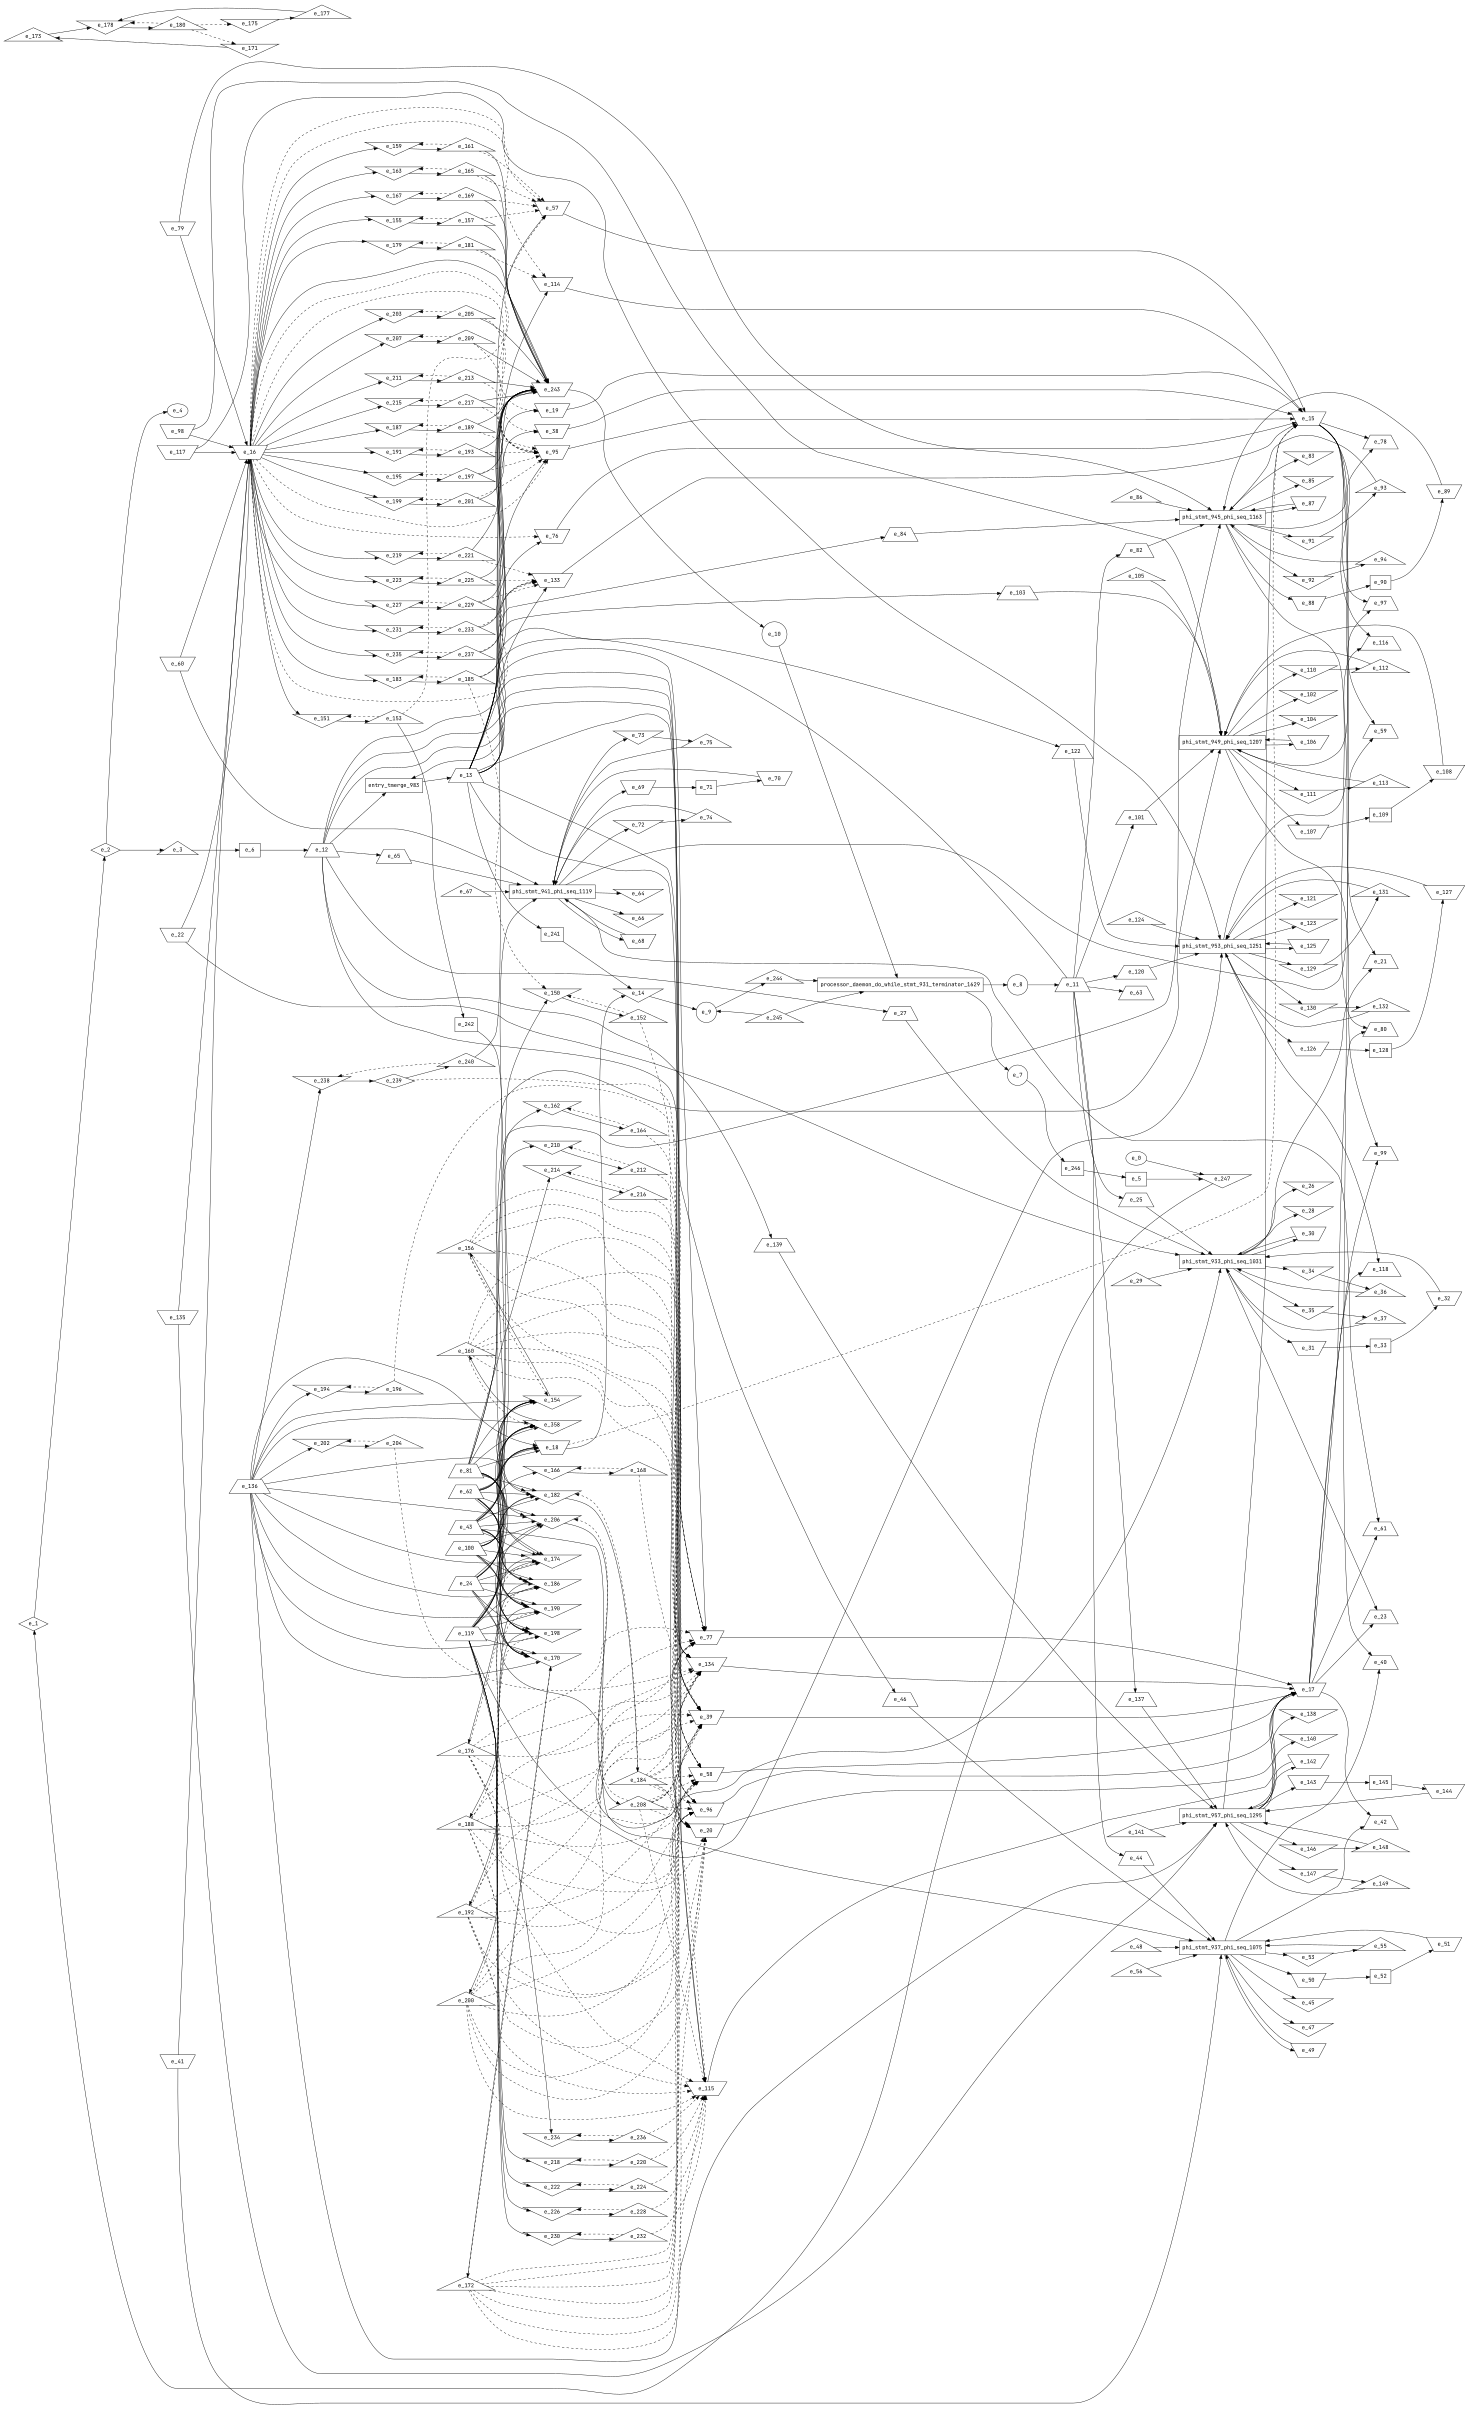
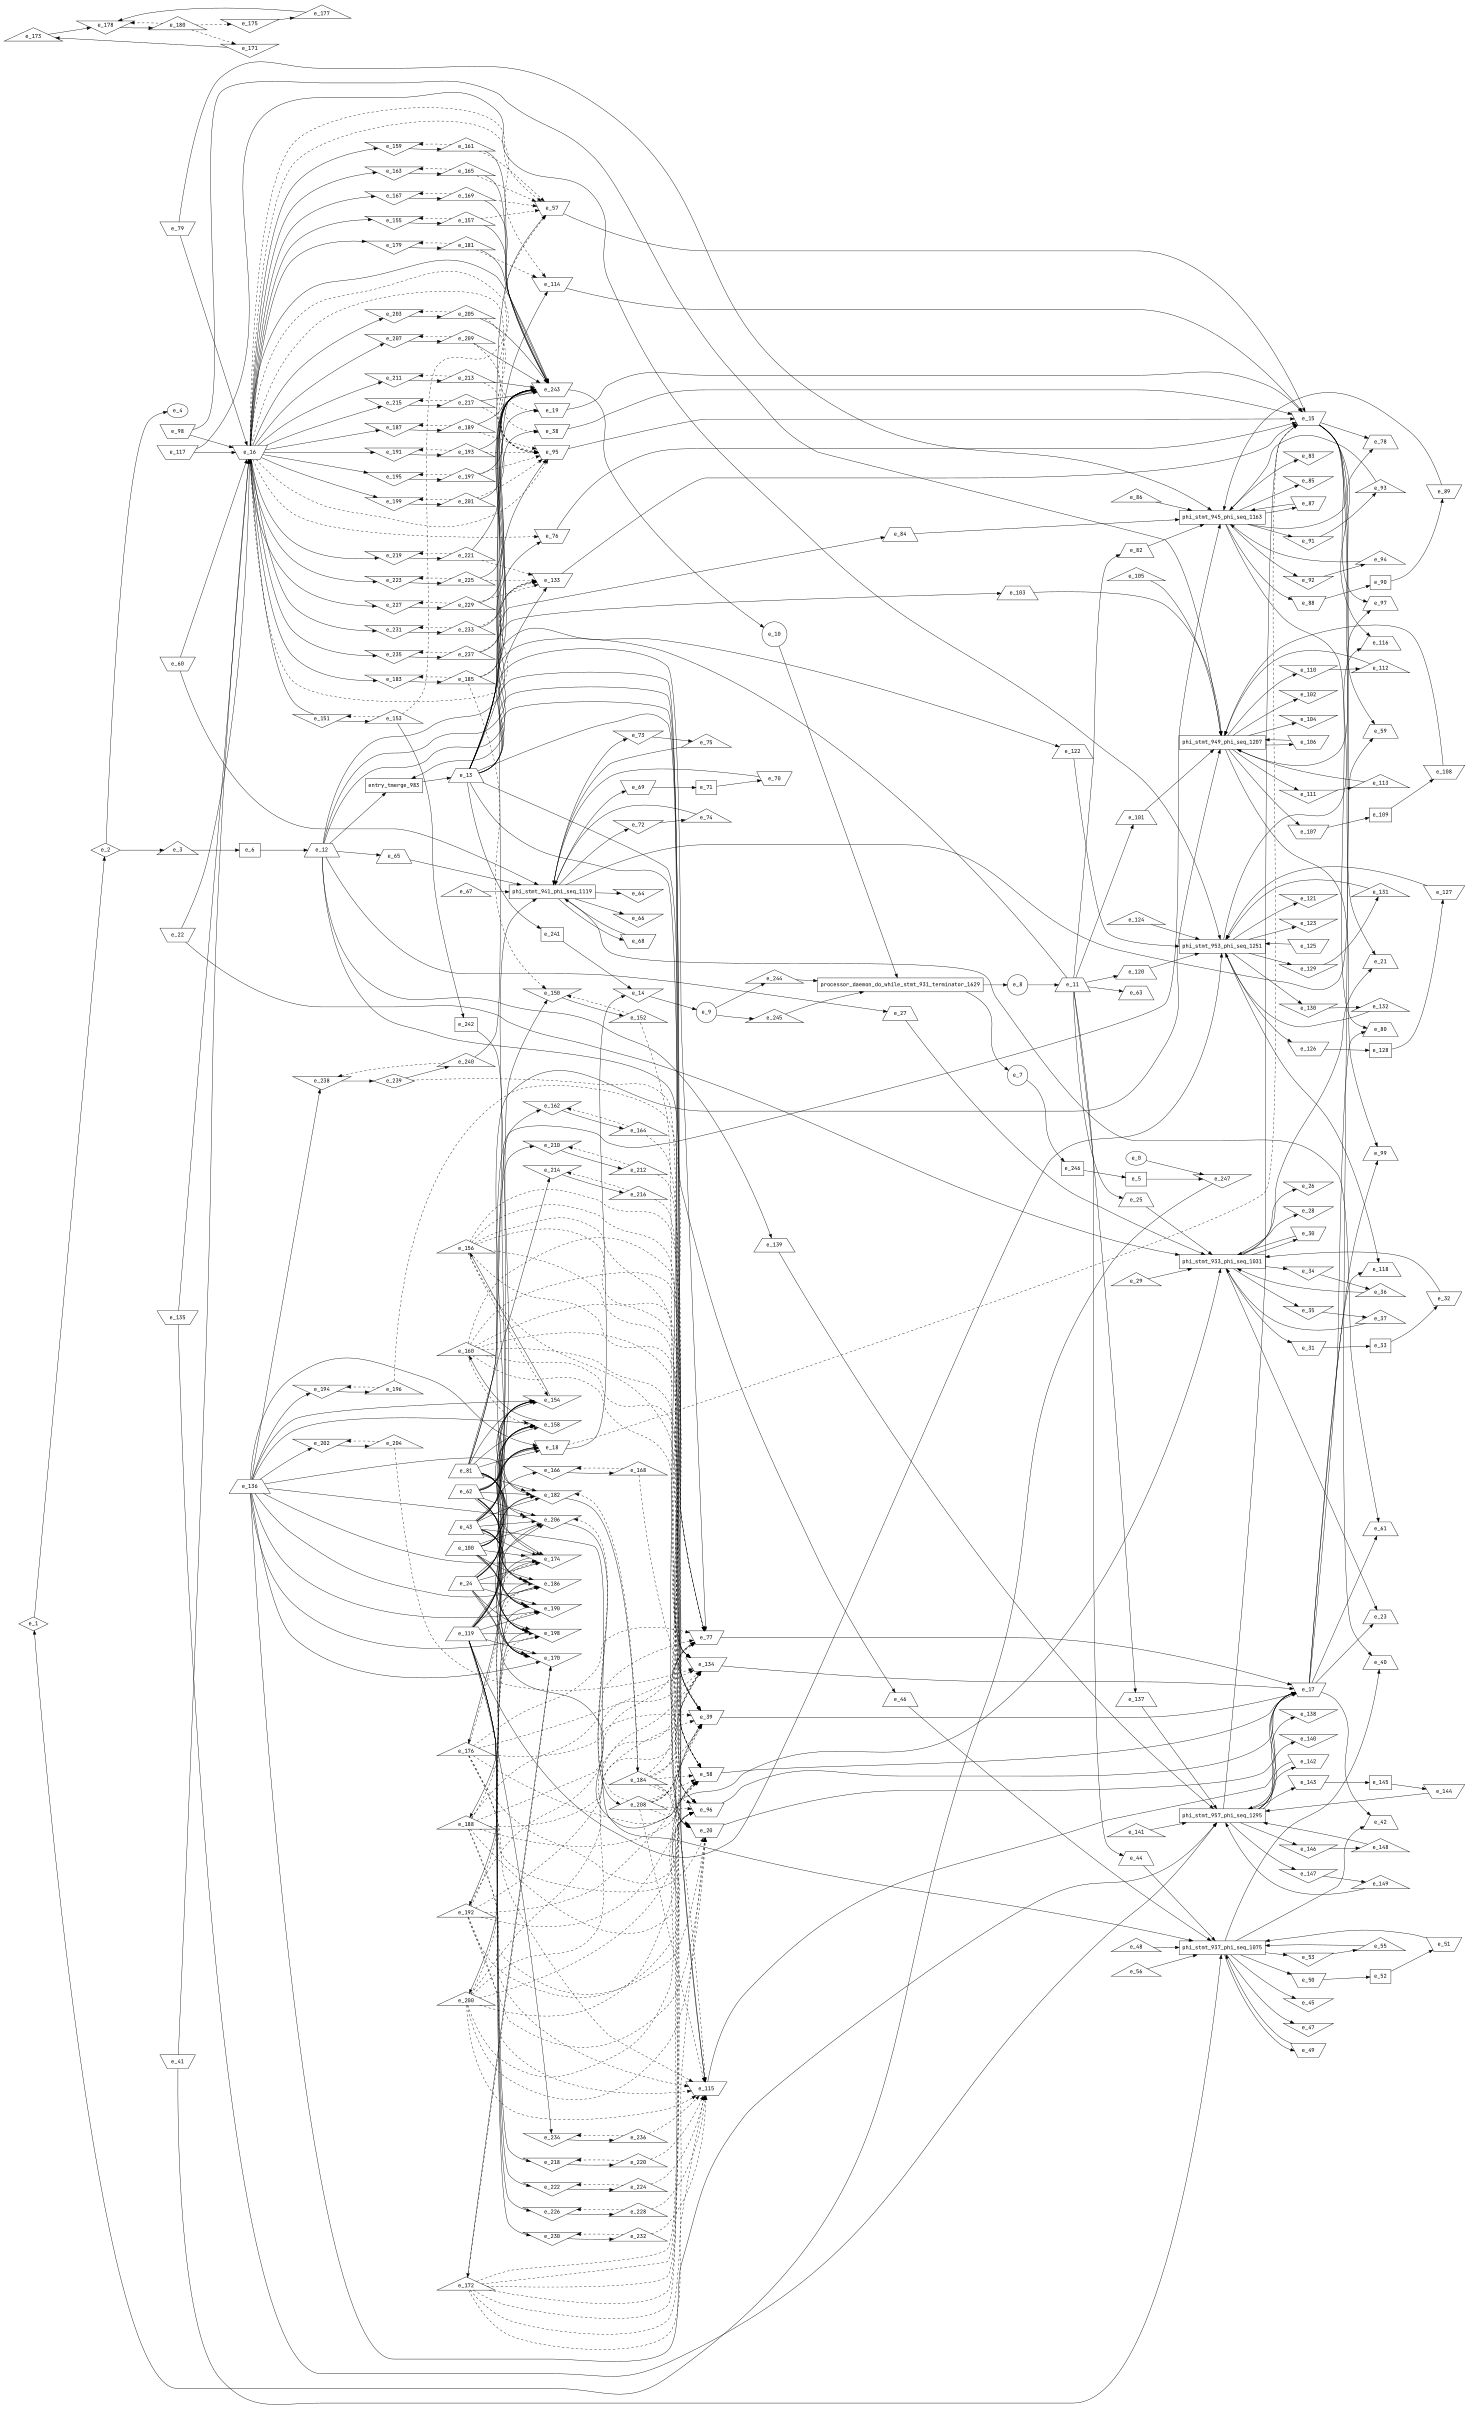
edge "e_16" -> "e_151": reversed
edge "phi_stmt_953_phi_seq_1251" -> "e_125": removed
edge "e_245" -> "e_9": reversed
edge "e_156" -> "e_58": added
node "e_358": label "e_358" -> "e_158"
